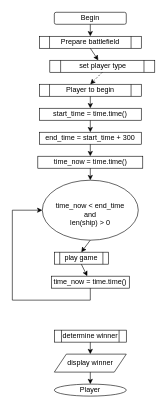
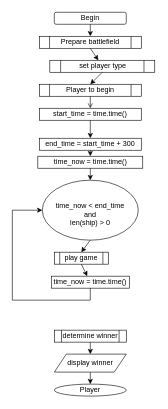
edge "set player type" -> "Player to begin": style dashed -> solid
edge "Player to begin" -> "start_time = time.time()": arrowhead classic -> open
node "end_time = start_time + 300": moved (90, 138) -> (90, 144)
